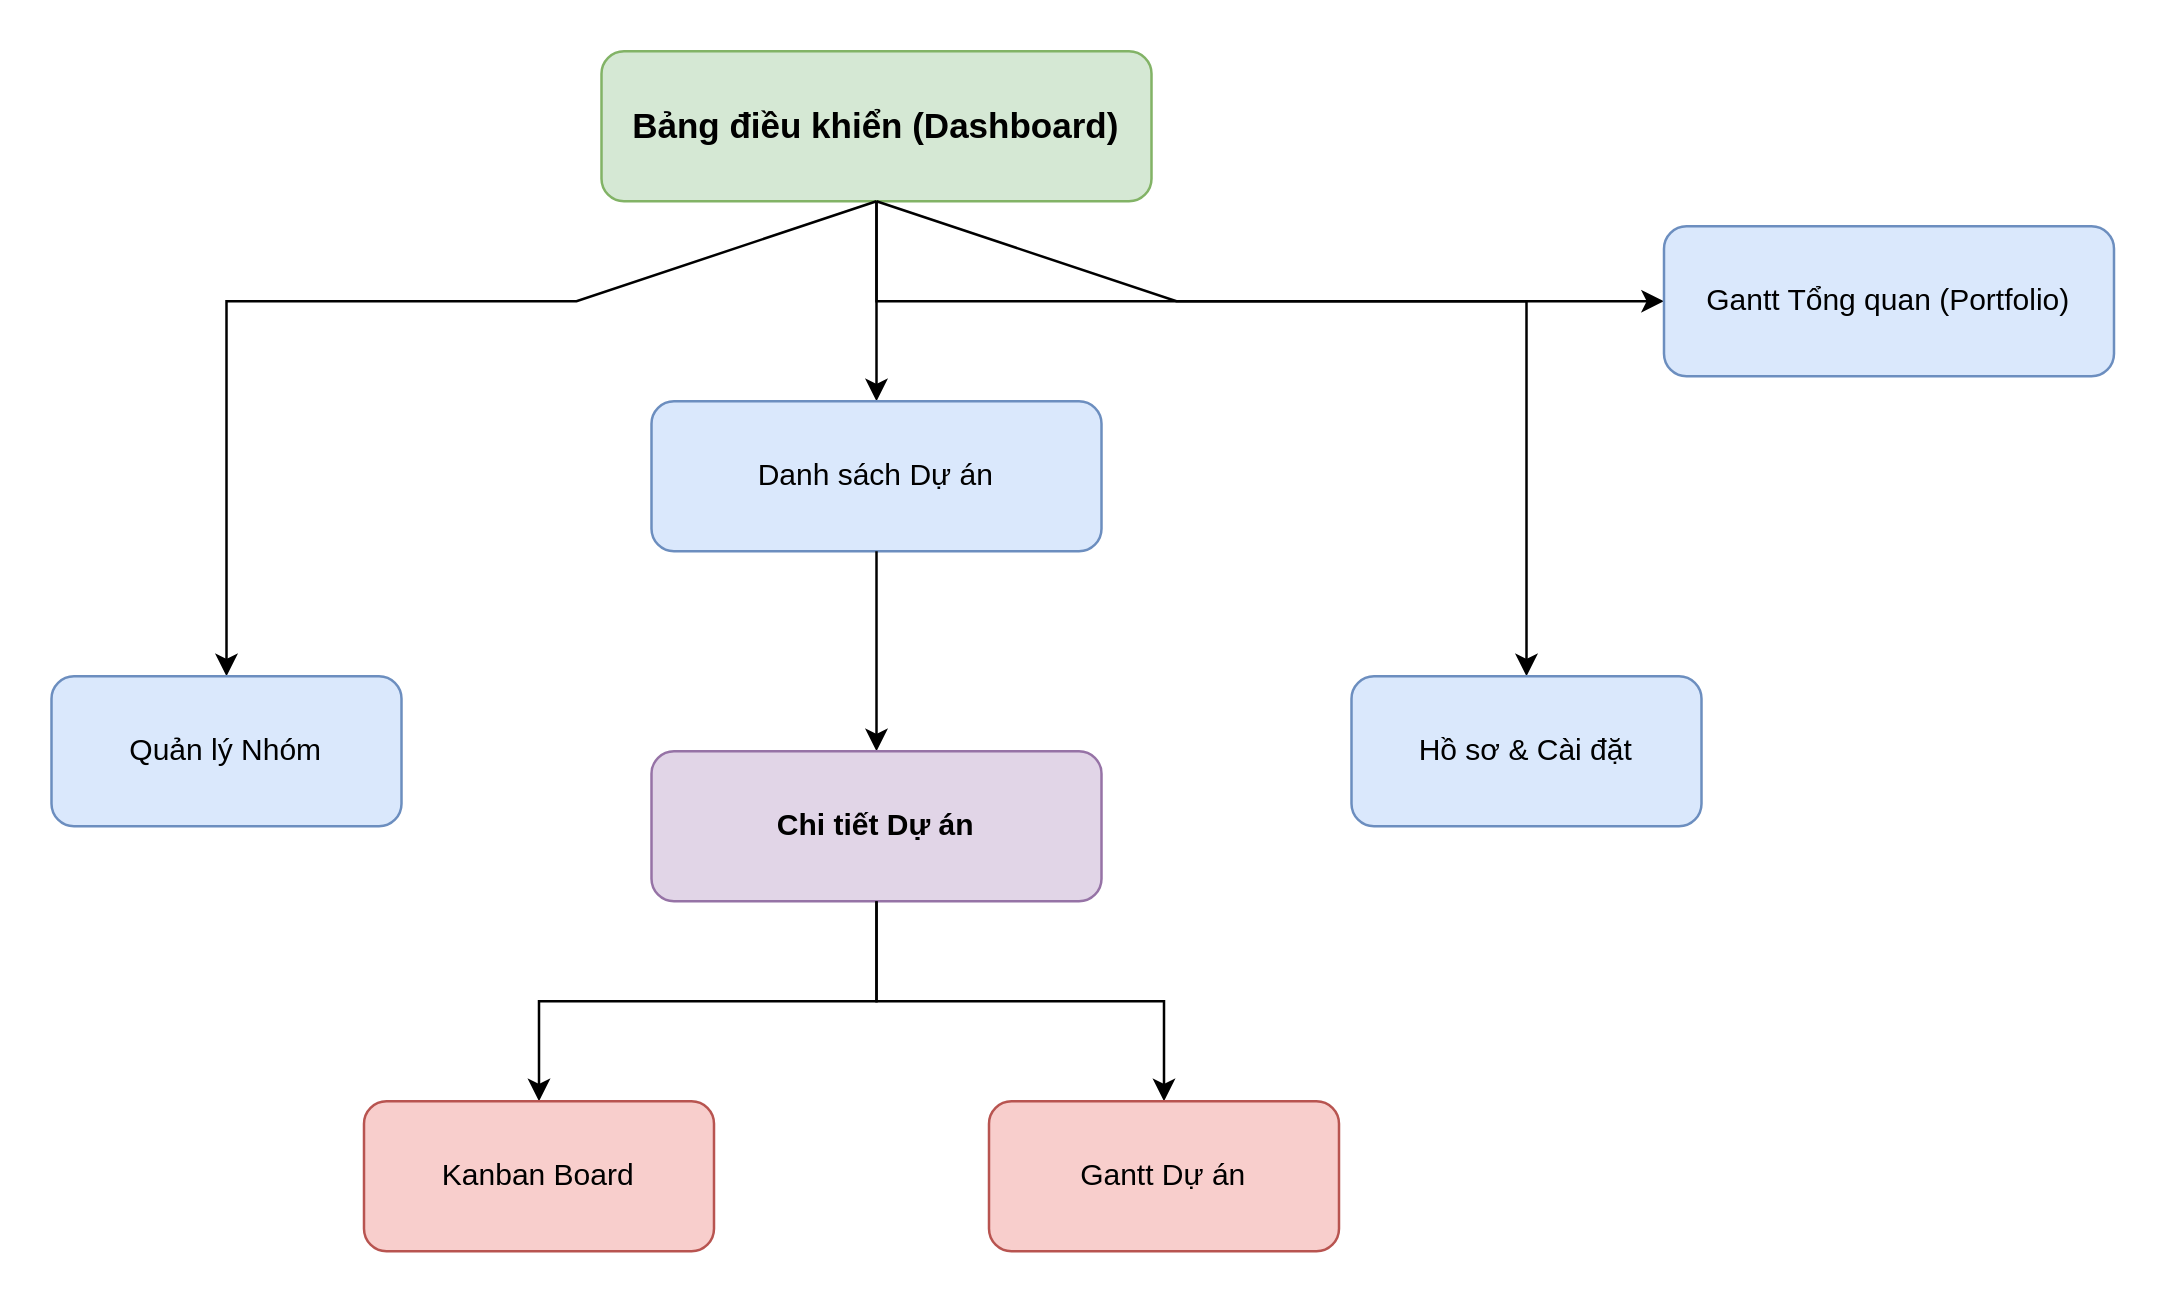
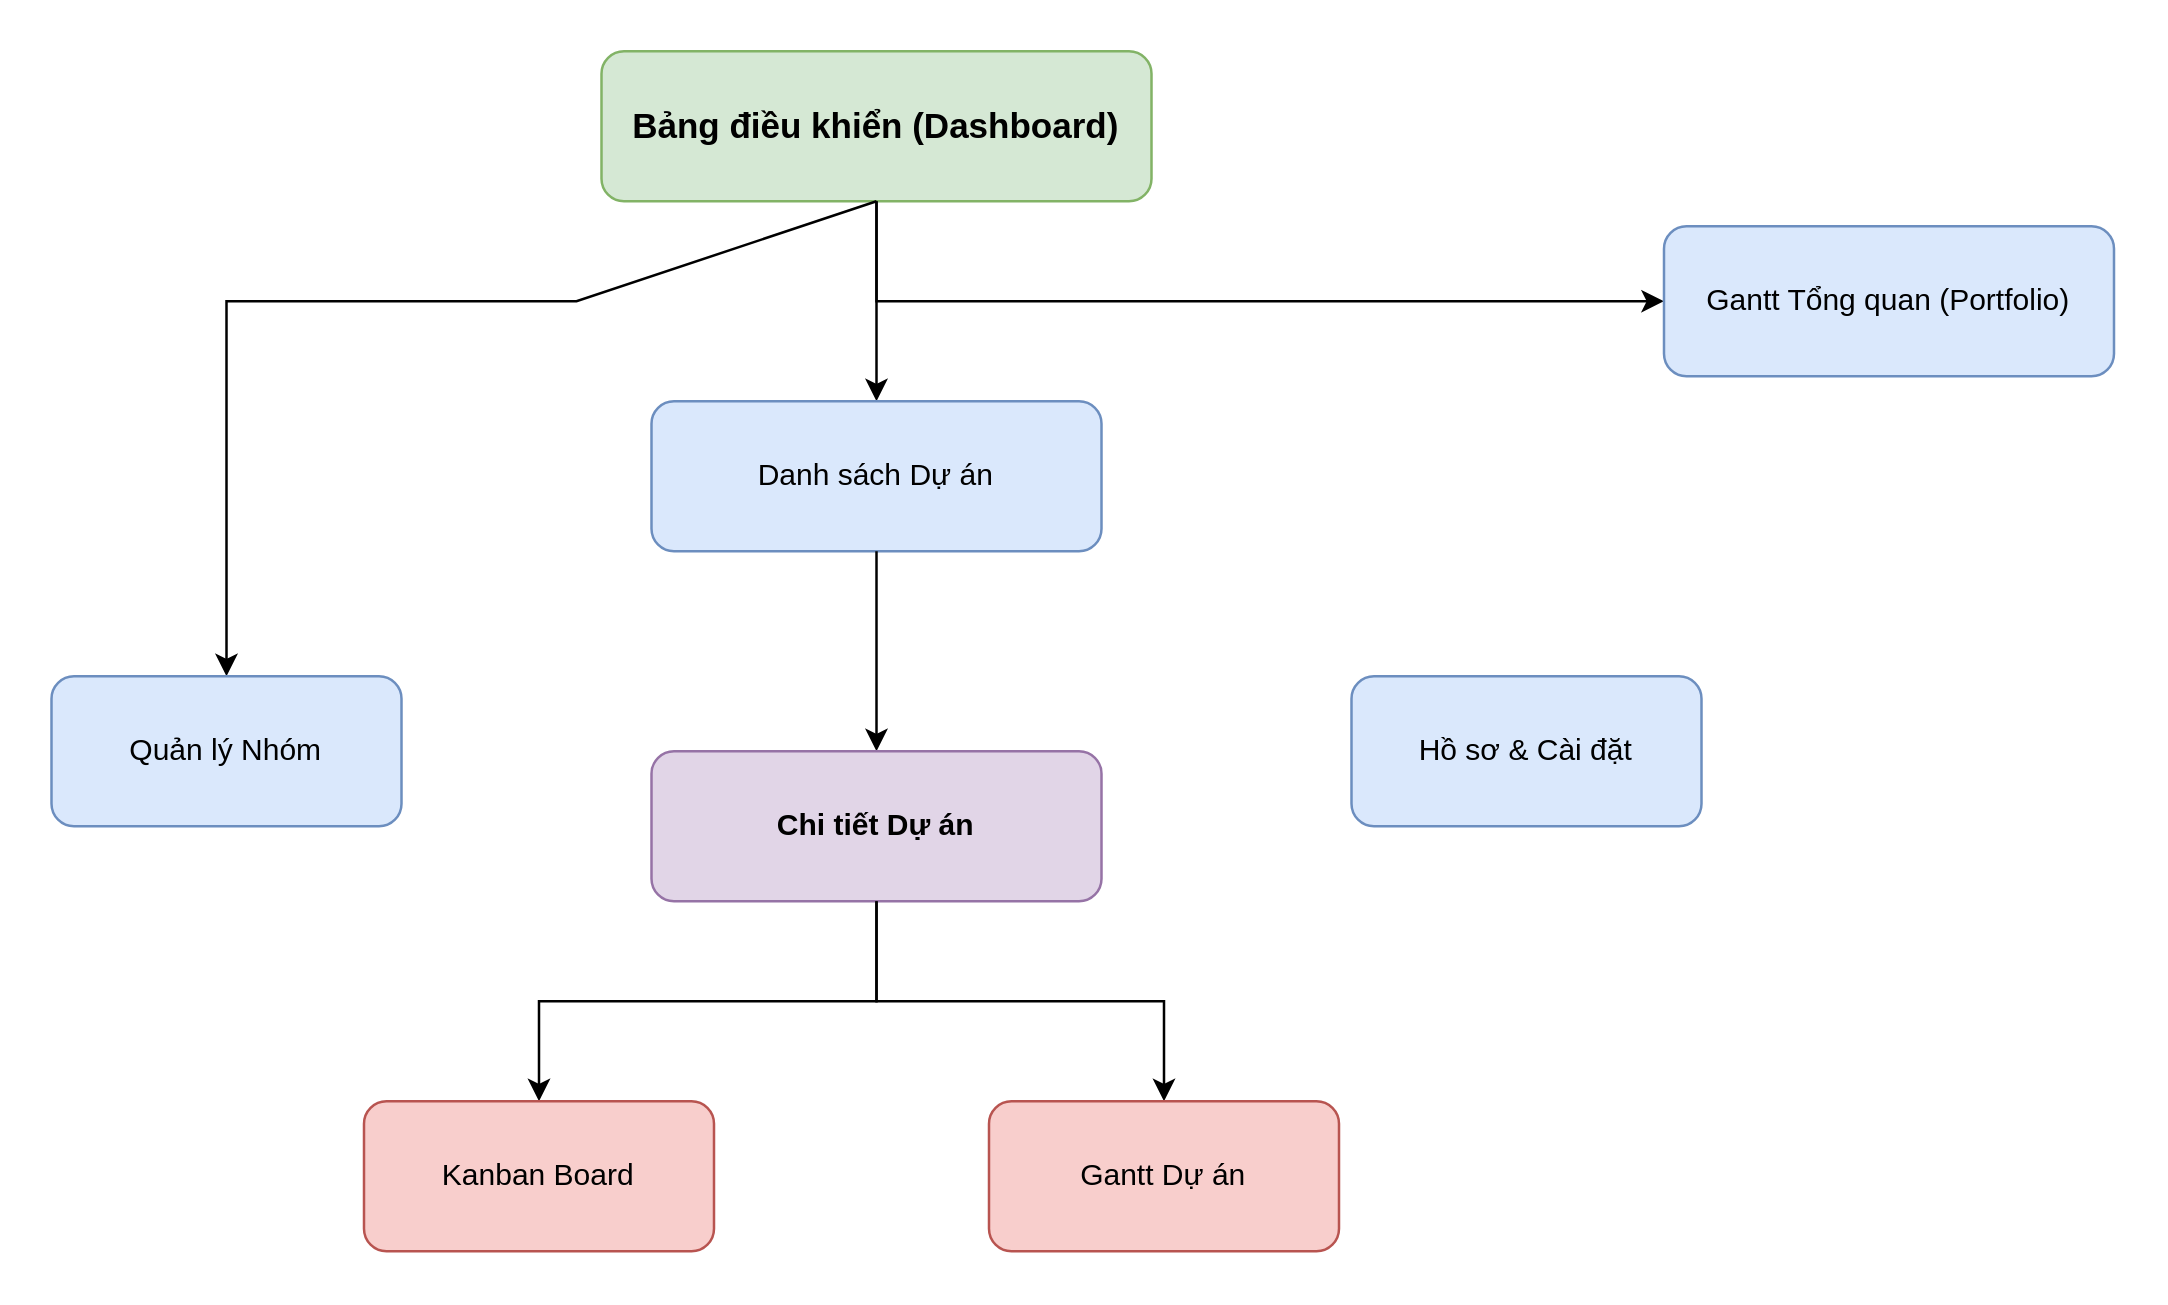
edge "Bảng điều khiển (Dashboard)" -> "Hồ sơ & Cài đặt": removed
